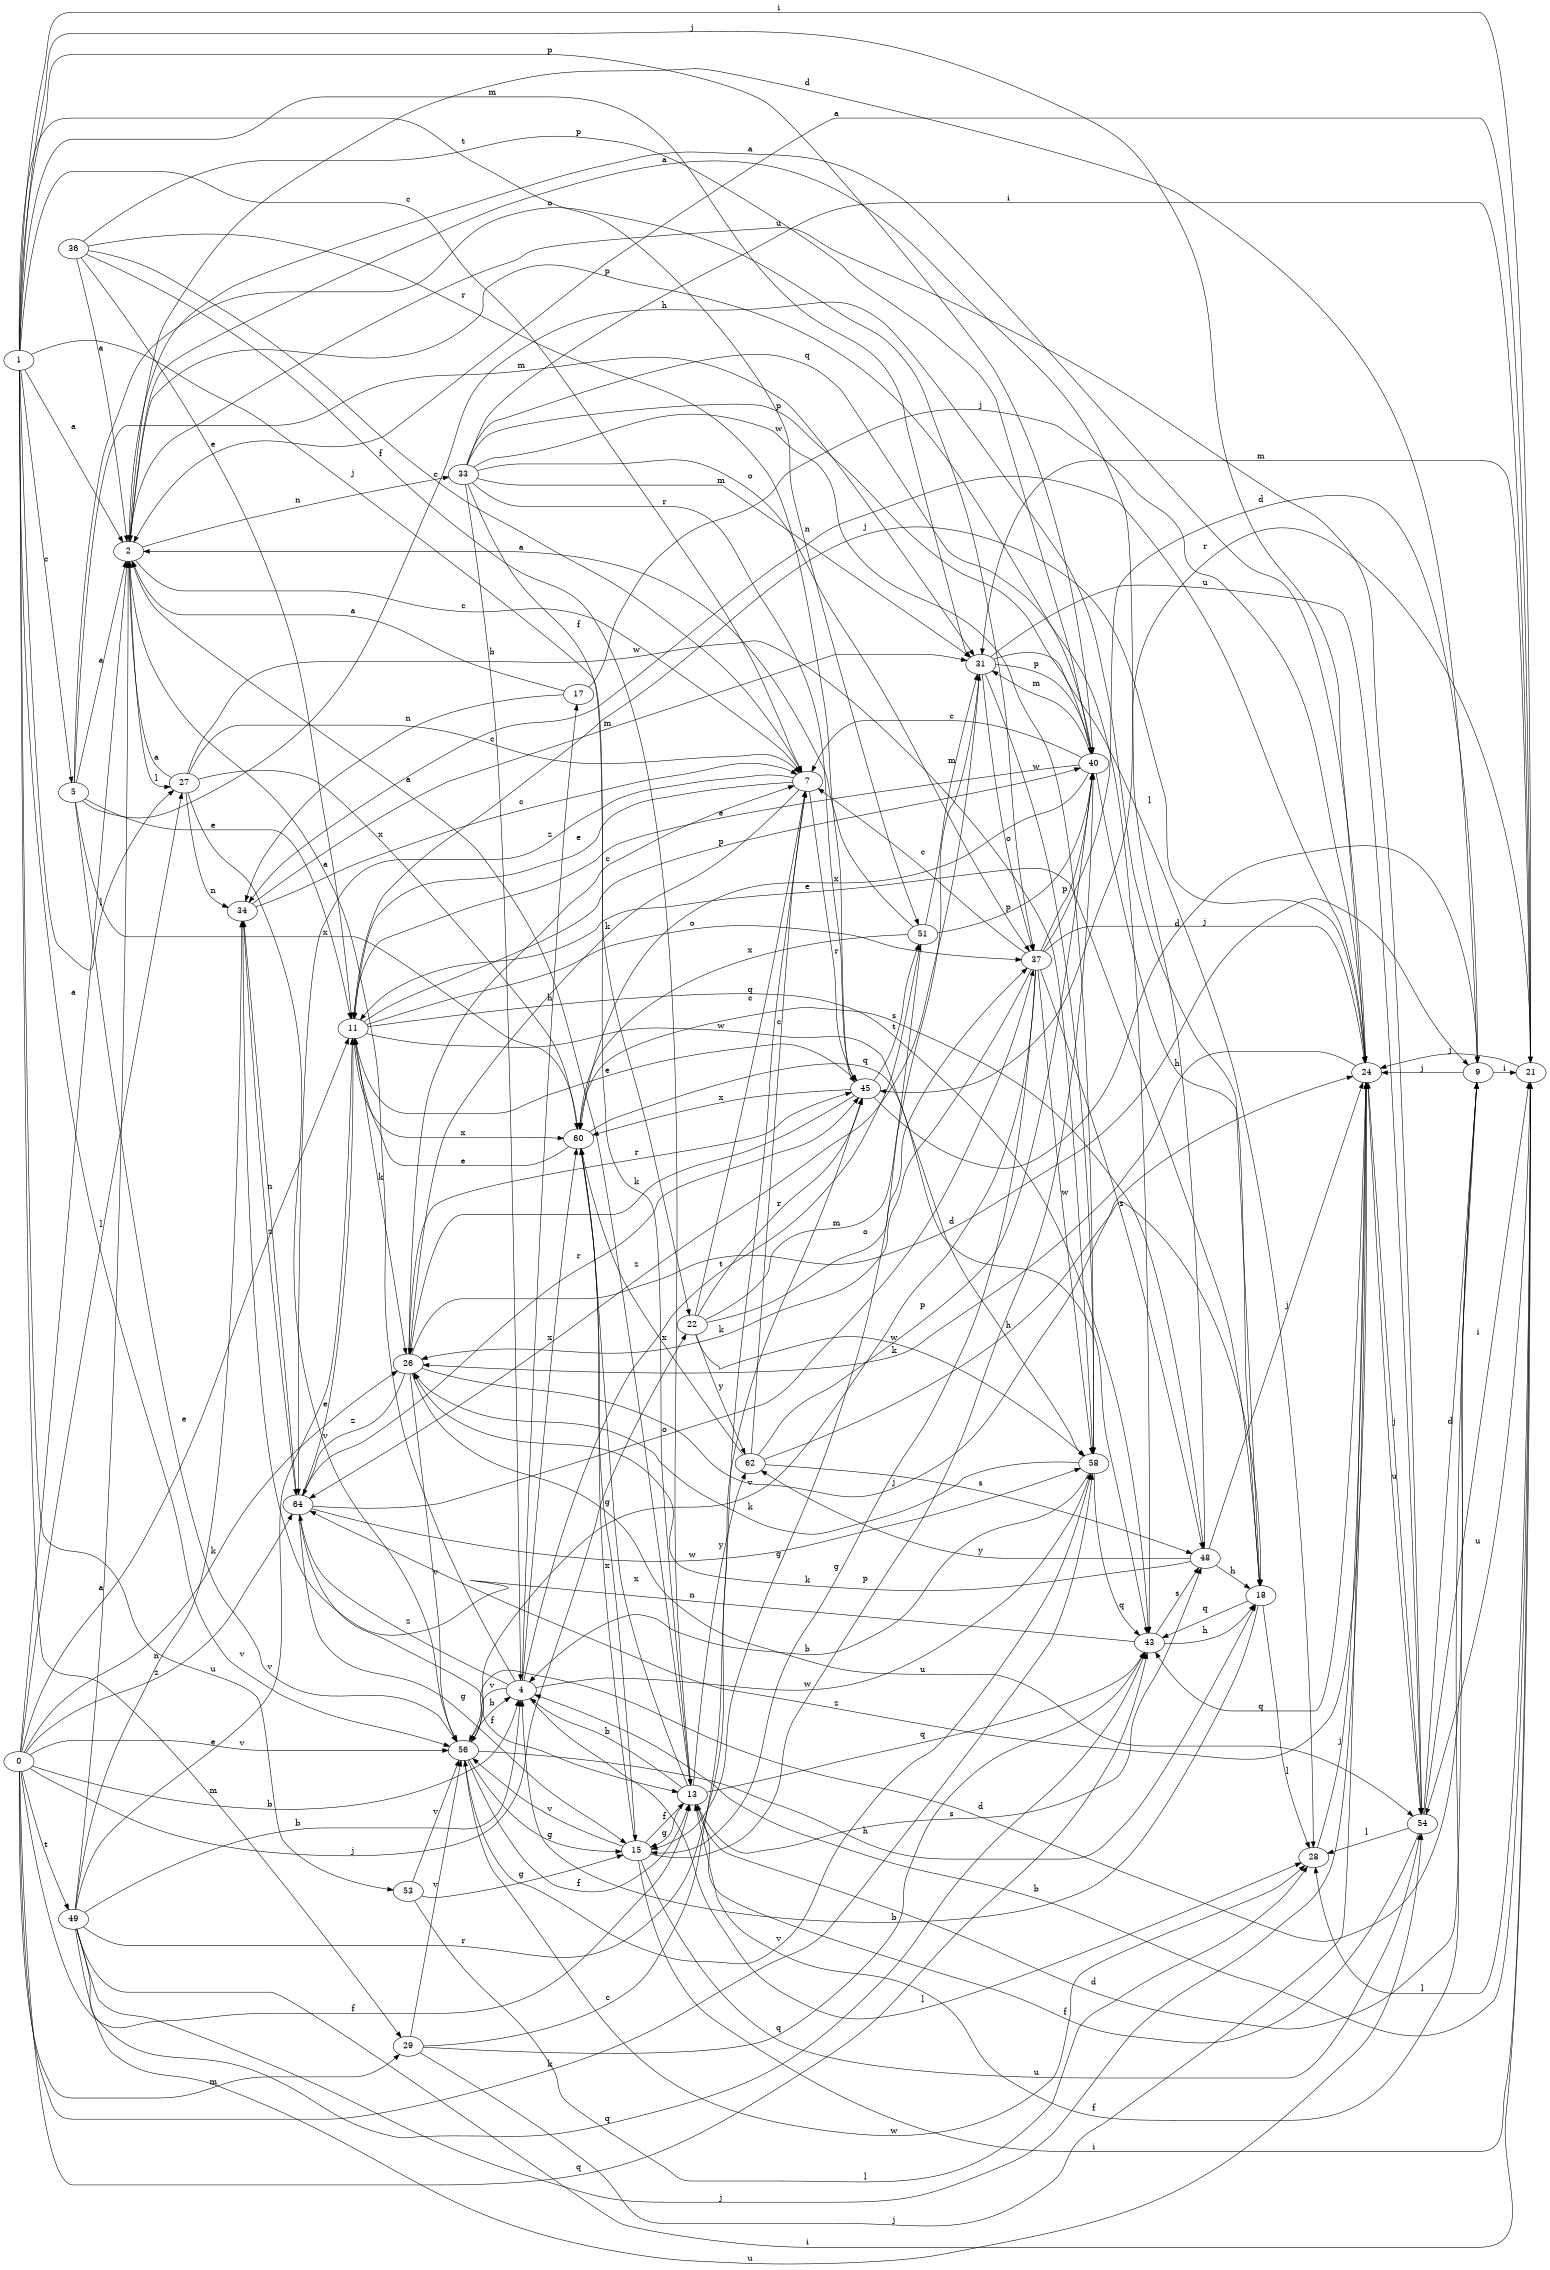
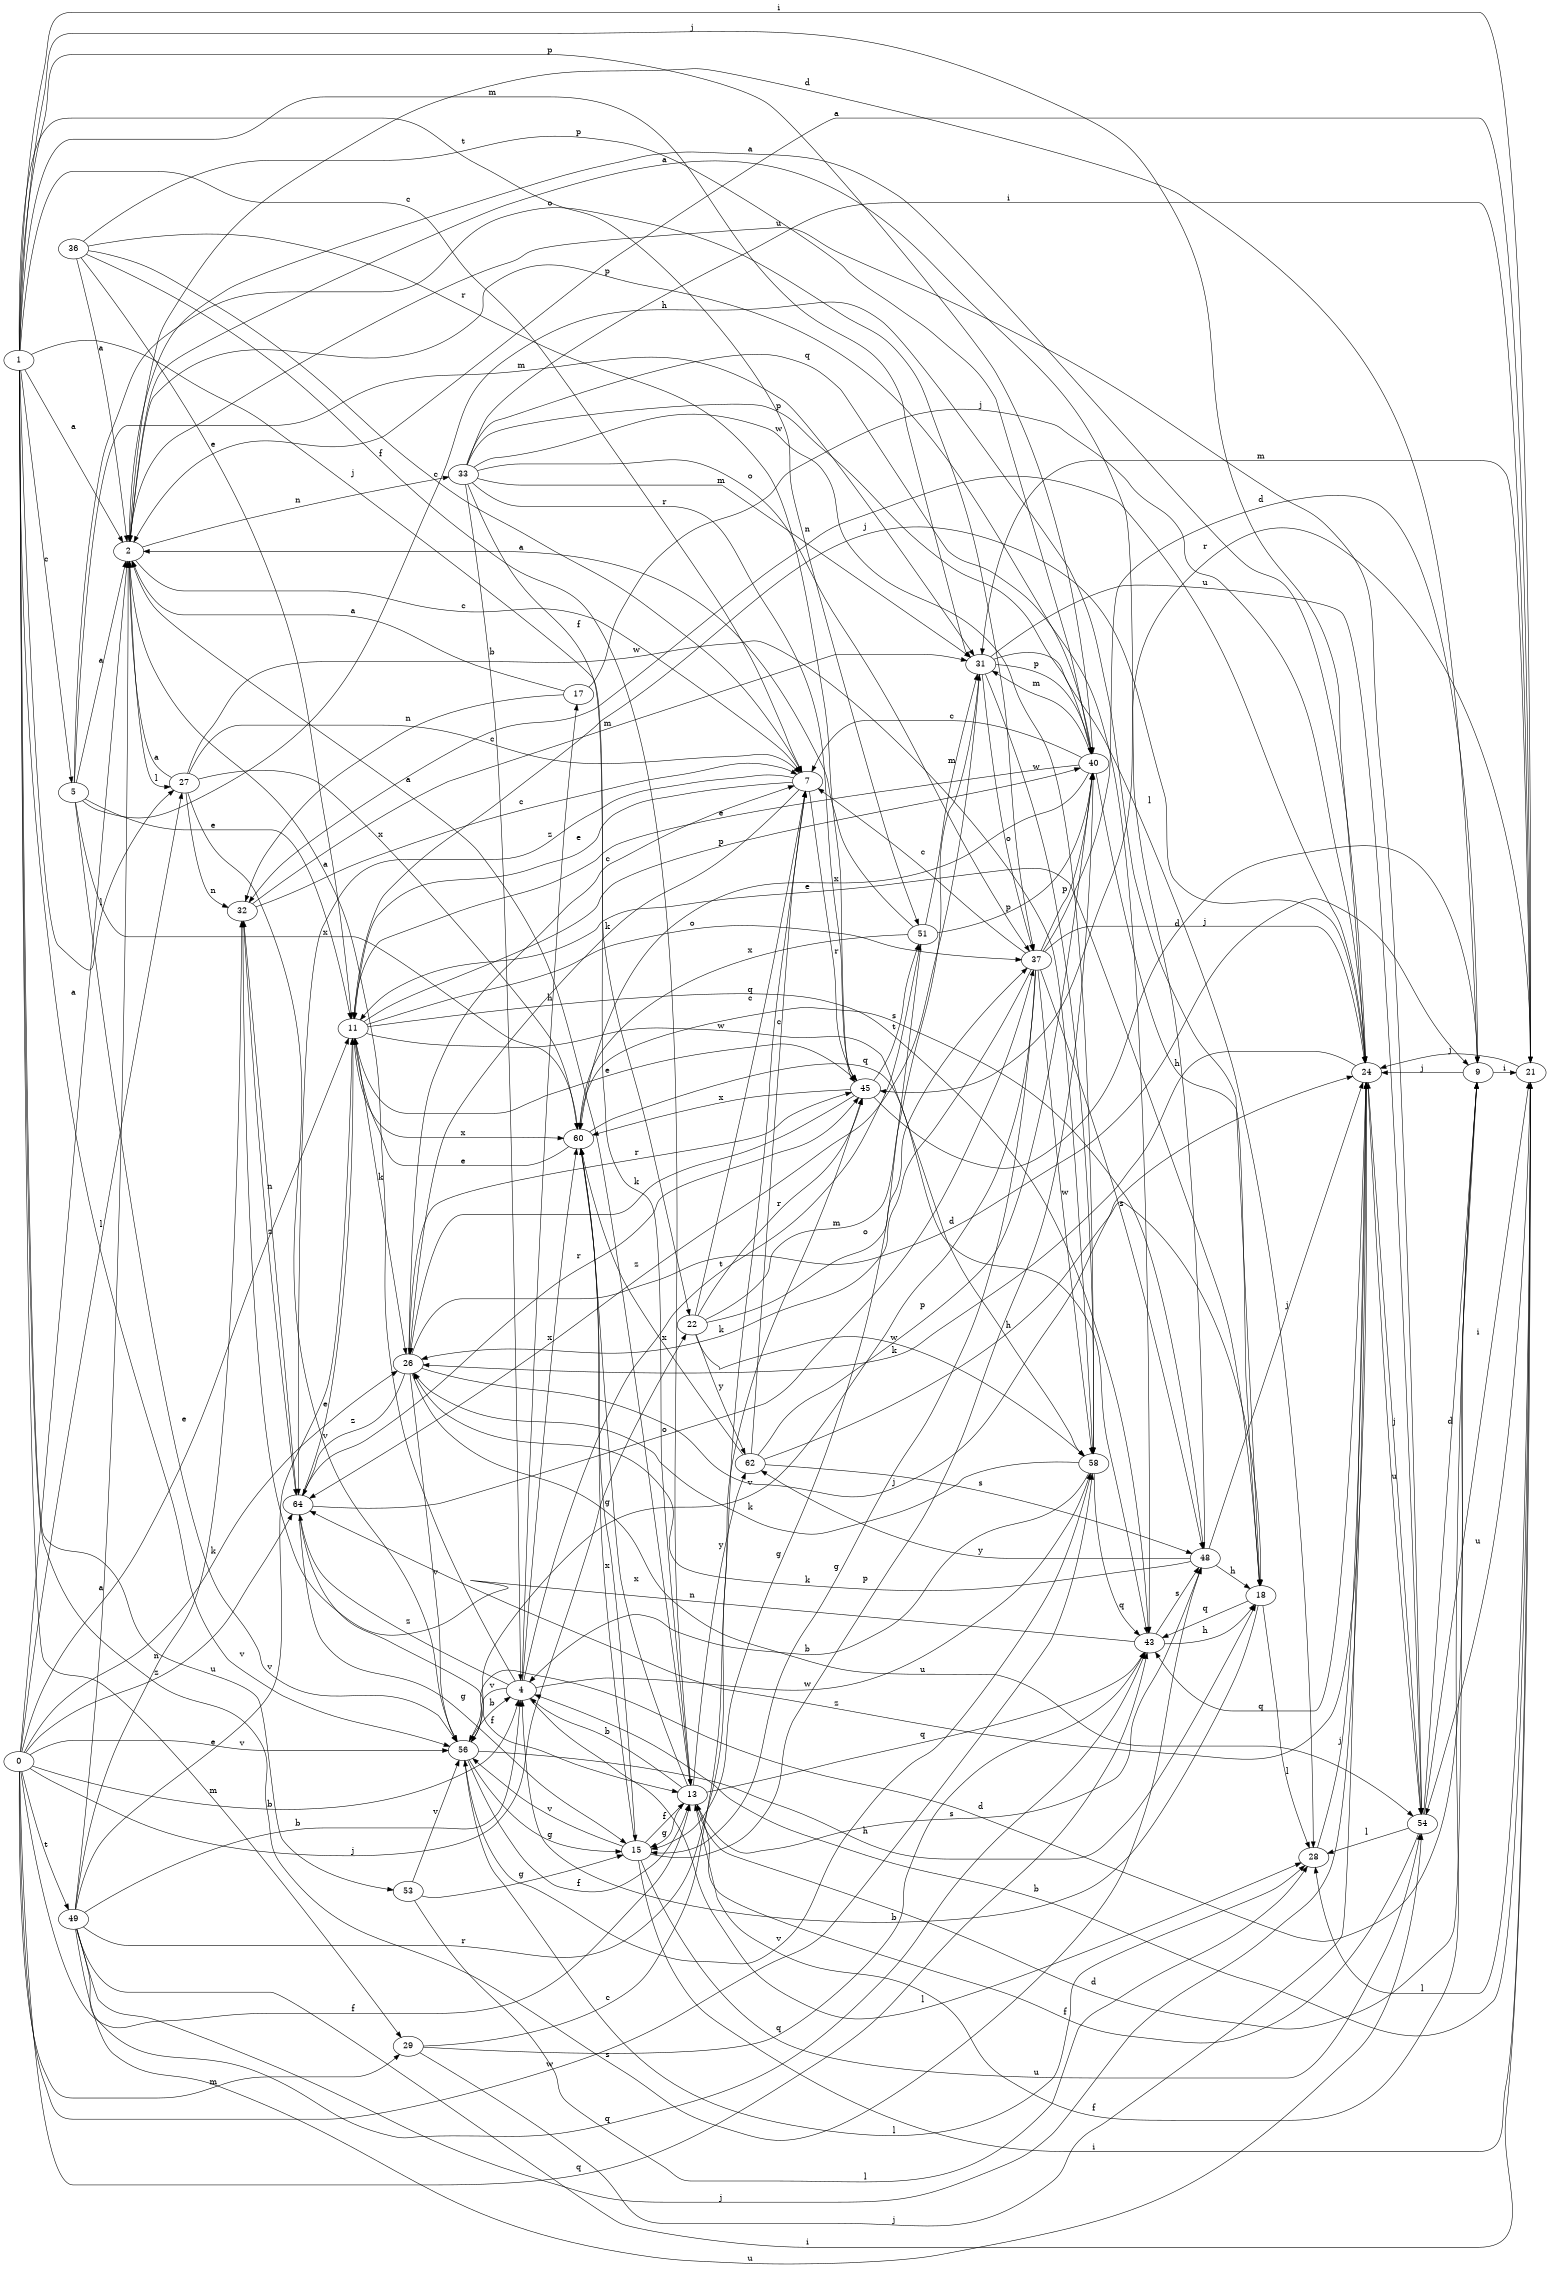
node "34": label "34" -> "32"
edge "64" -> "58": removed, label "w"
edge "1" -> "48": added, label "s"
edge "29" -> "56": removed, label "v"
edge "0" -> "58": label "k" -> "w"
edge "56" -> "28": label "w" -> "l"
